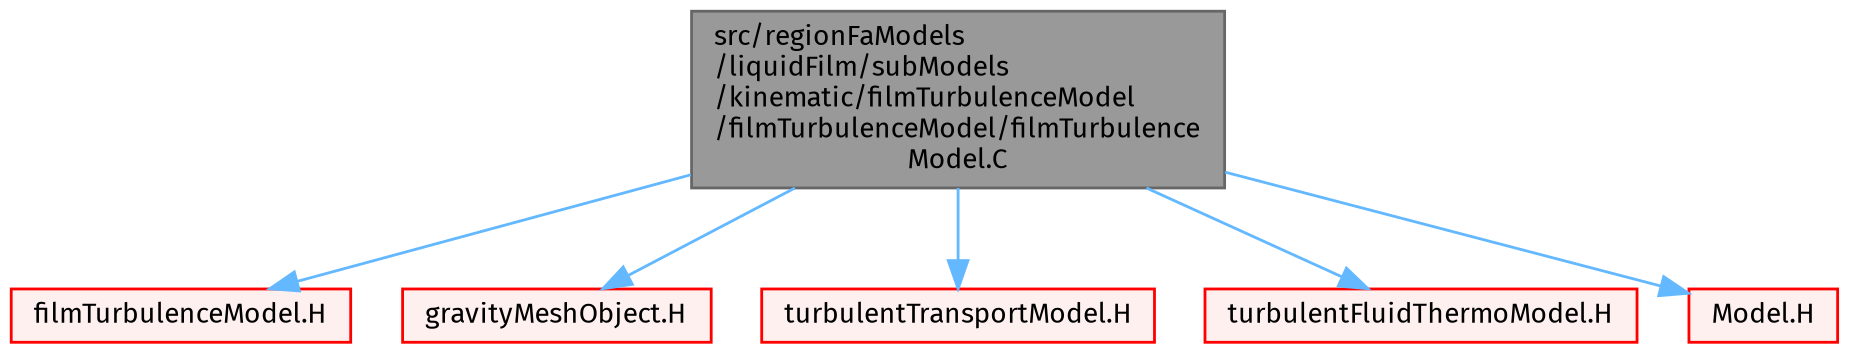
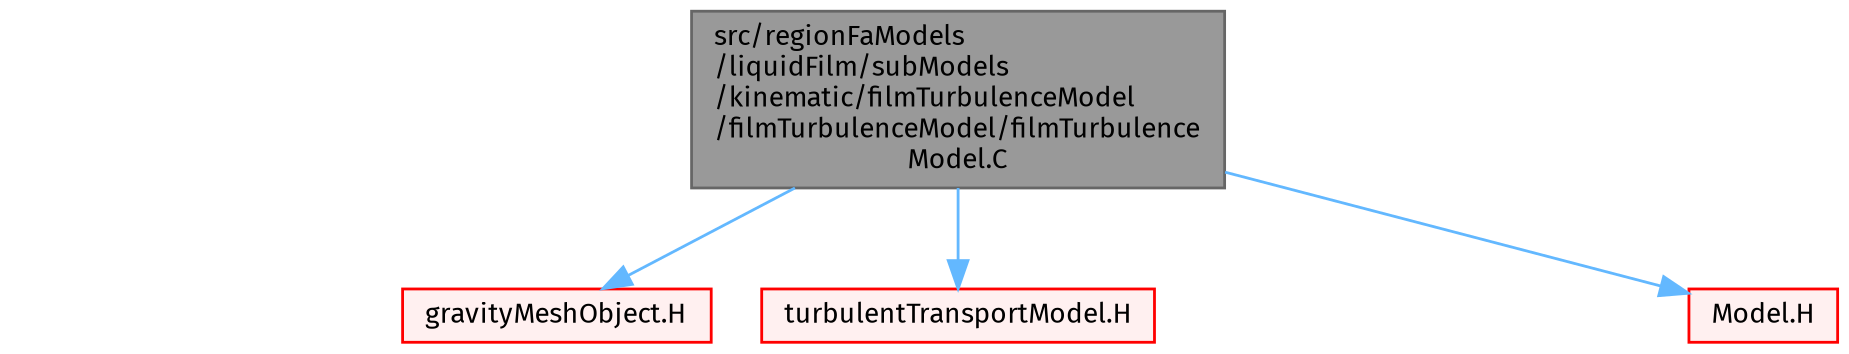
node "filmTurbulenceModel.H": removed
node "turbulentFluidThermoModel.H": removed
